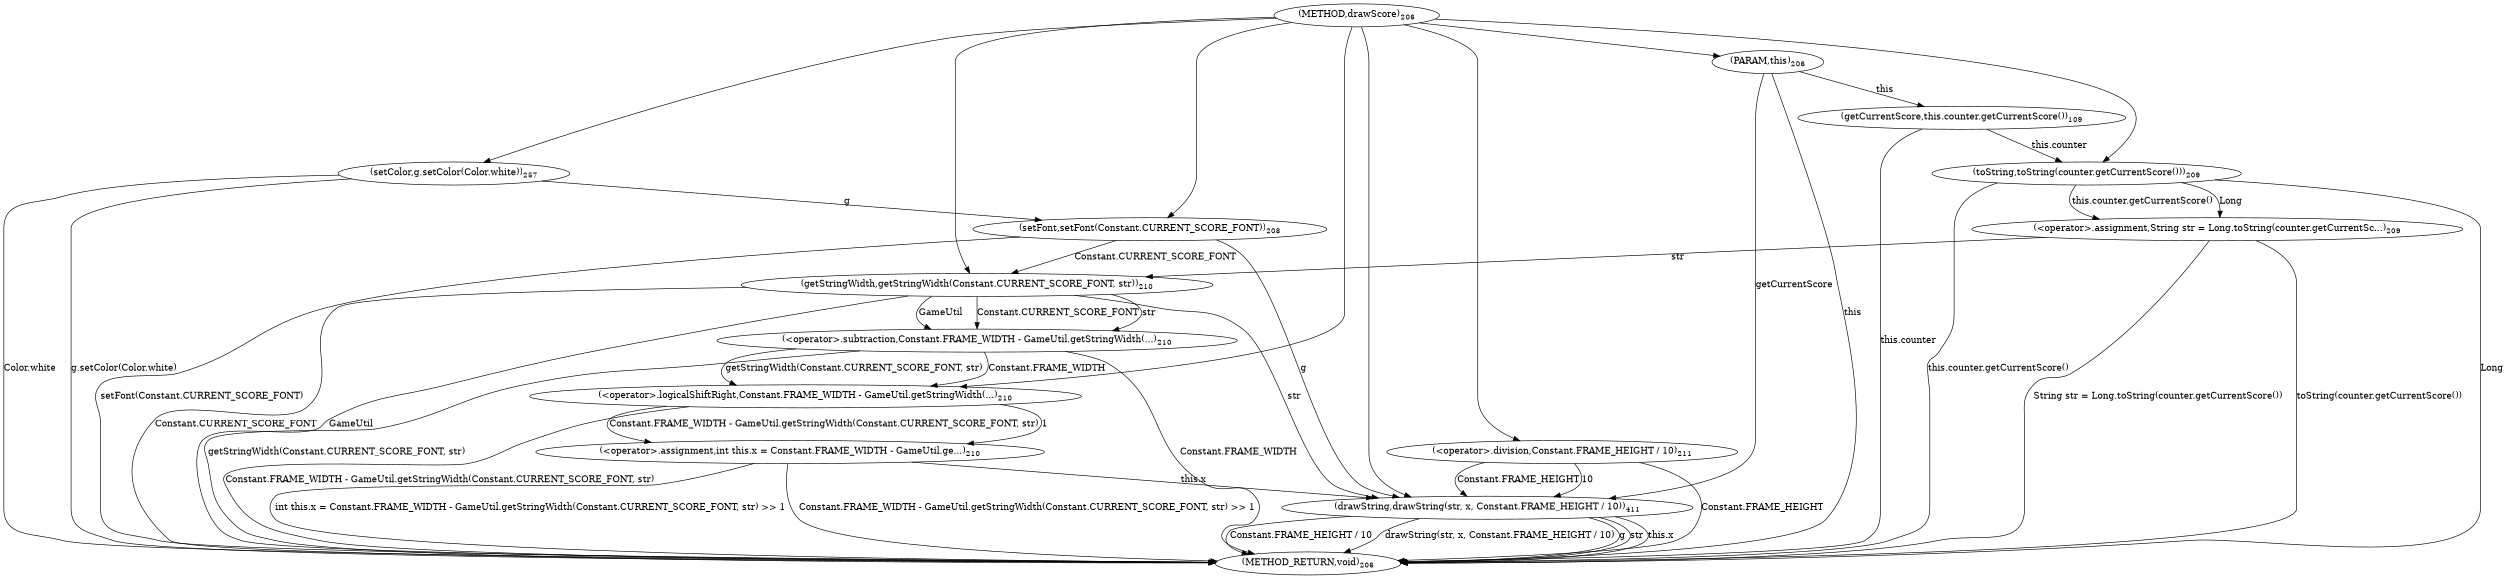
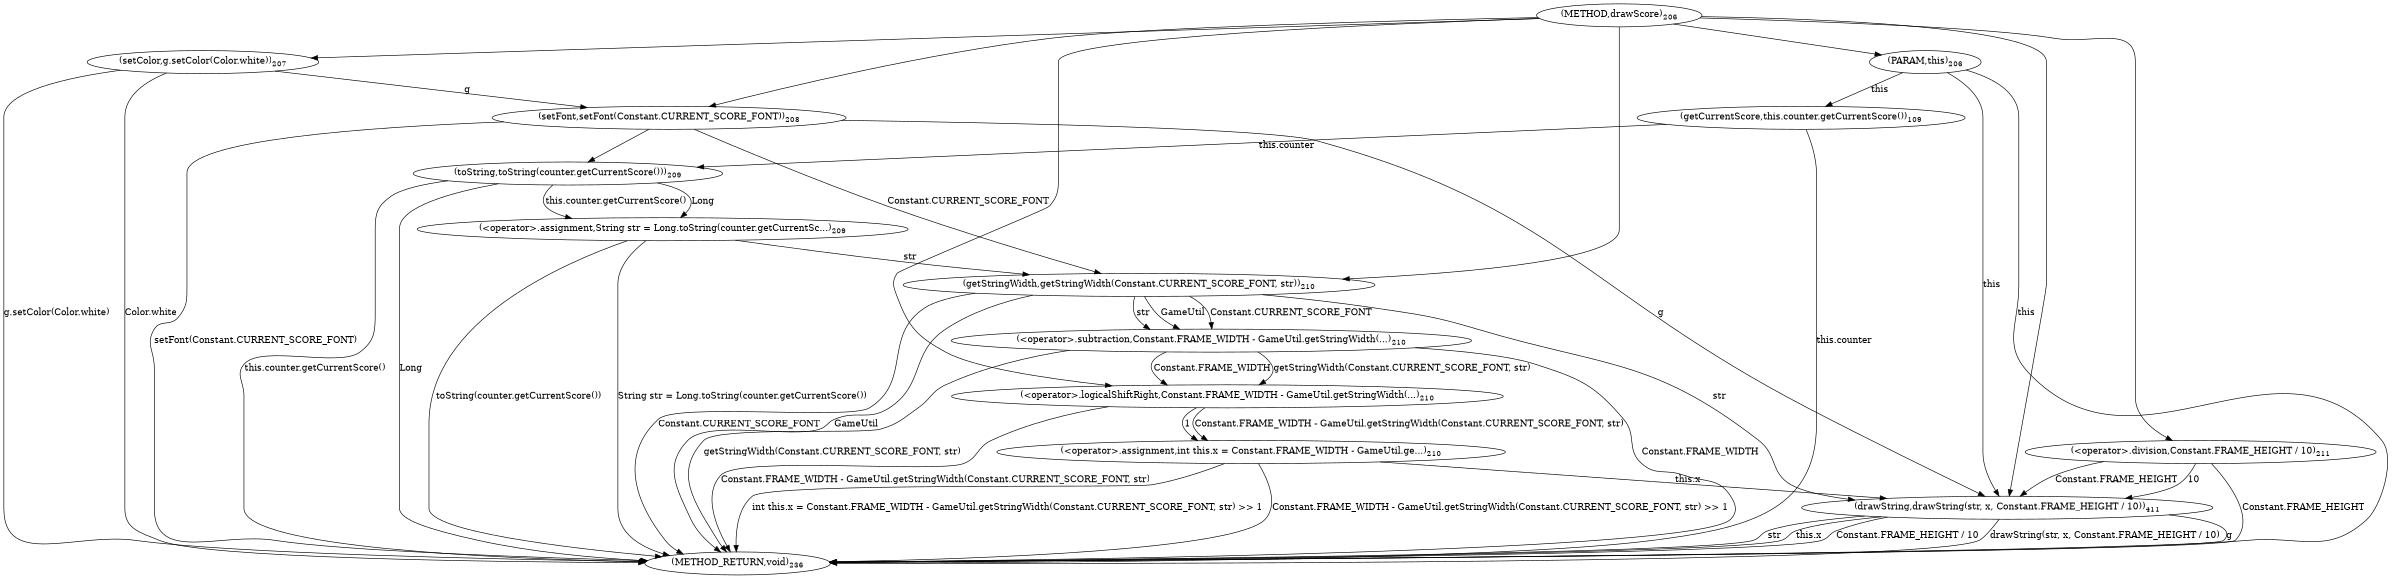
edge "(METHOD,drawScore)" -> "(toString,toString(counter.getCurrentScore()))": now "(setFont,setFont(Constant.CURRENT_SCORE_FONT))" -> "(toString,toString(counter.getCurrentScore()))"
node "(setColor,g.setColor(Color.white))": text "257" -> "207"
edge "(PARAM,this)" -> "(drawString,drawString(str, x, Constant.FRAME_HEIGHT / 10))": label "getCurrentScore" -> "this"
node "(METHOD_RETURN,void)": text "206" -> "236"
